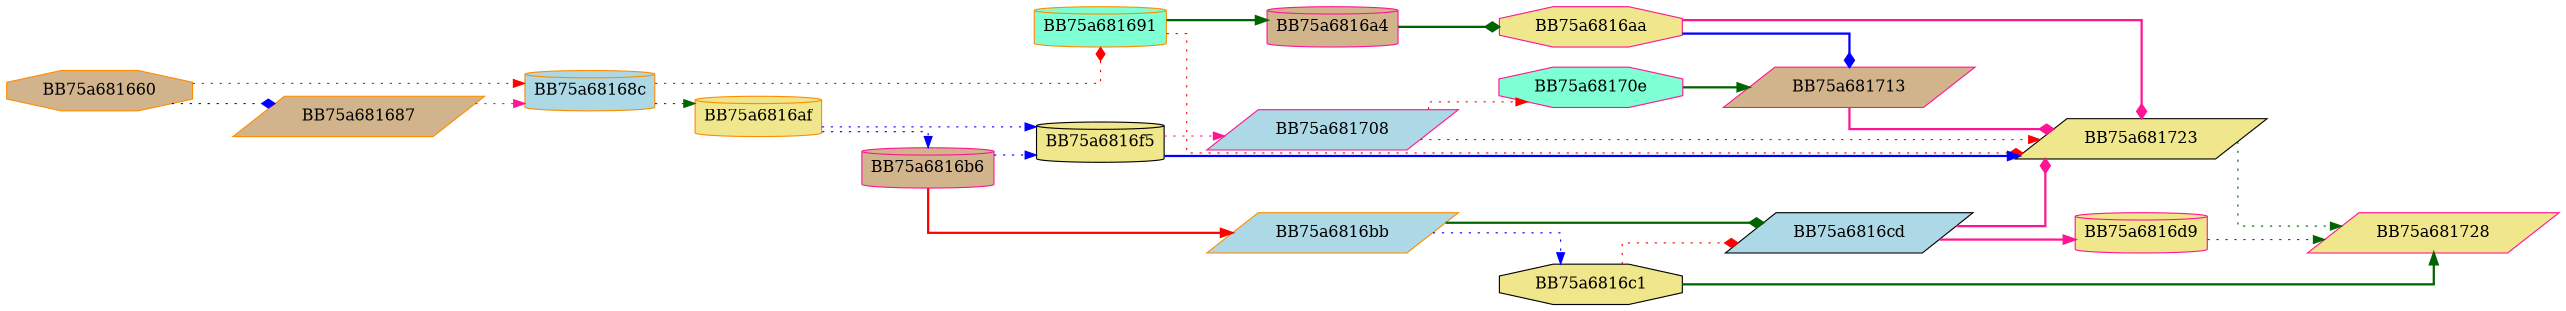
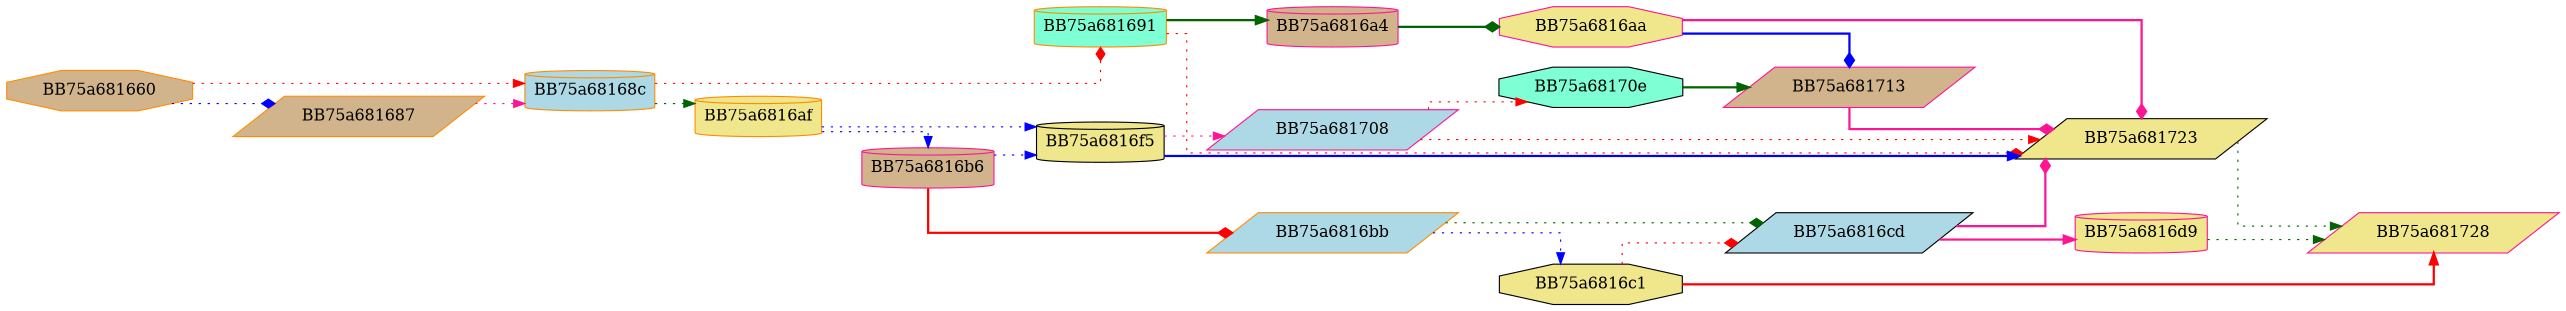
node "BB75a68170e": color deeppink -> black
edge "BB75a6816bb" -> "BB75a6816cd": style bold -> dotted
edge "BB75a6816b6" -> "BB75a6816bb": arrowhead normal -> diamond
edge "BB75a6816c1" -> "BB75a681728": color darkgreen -> red
